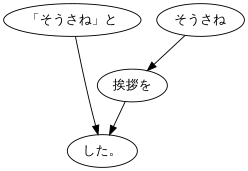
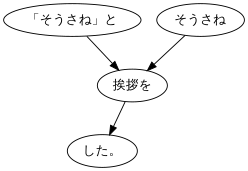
edge "「そうさね」と" -> "した。": now "「そうさね」と" -> "挨拶を"
